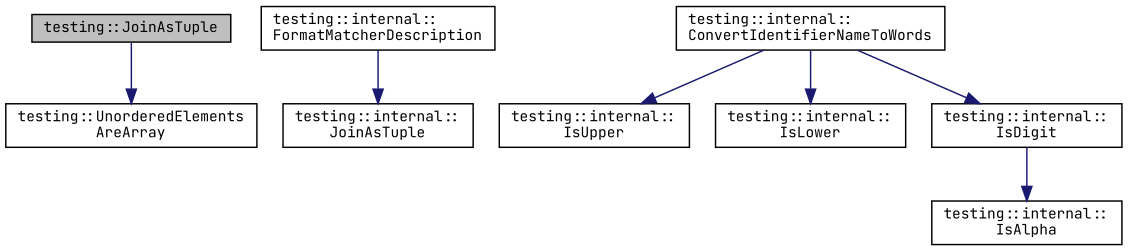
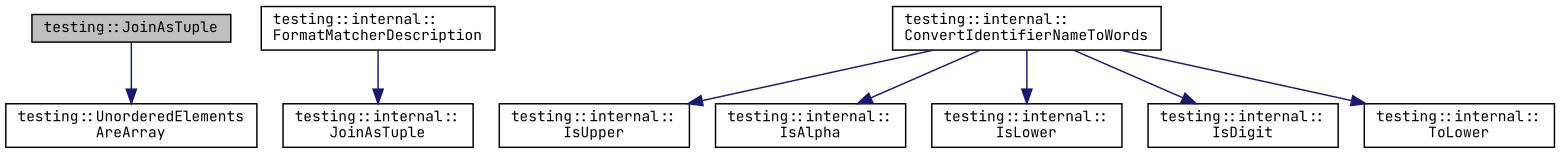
node "testing::internal:: ToLower": added
edge "testing::internal:: IsDigit" -> "testing::internal:: IsAlpha": now "testing::internal:: ConvertIdentifierNameToWords" -> "testing::internal:: IsAlpha"
